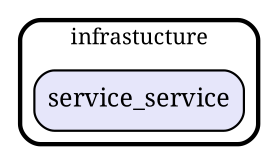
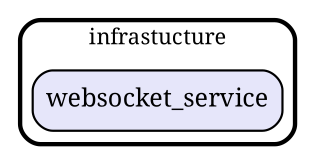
node "service_service": label "service_service" -> "websocket_service"
